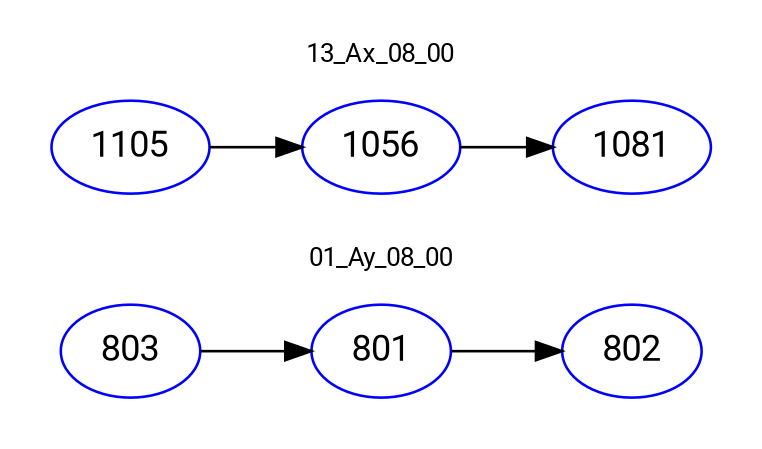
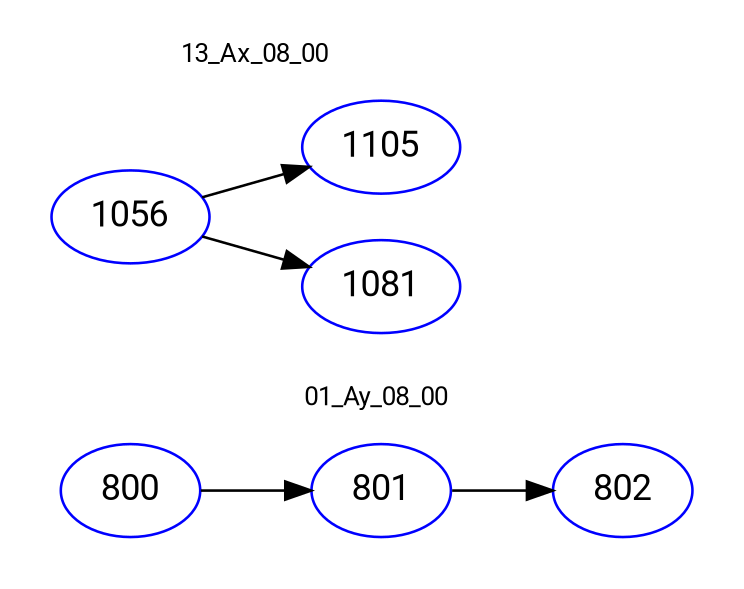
edge "1105" -> "1056": reversed
node "803": label "803" -> "800"
